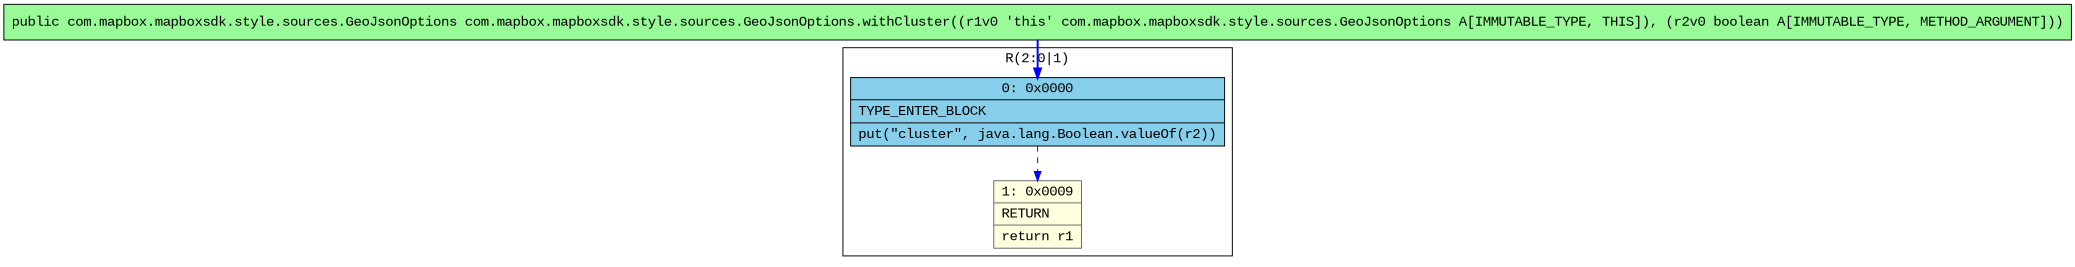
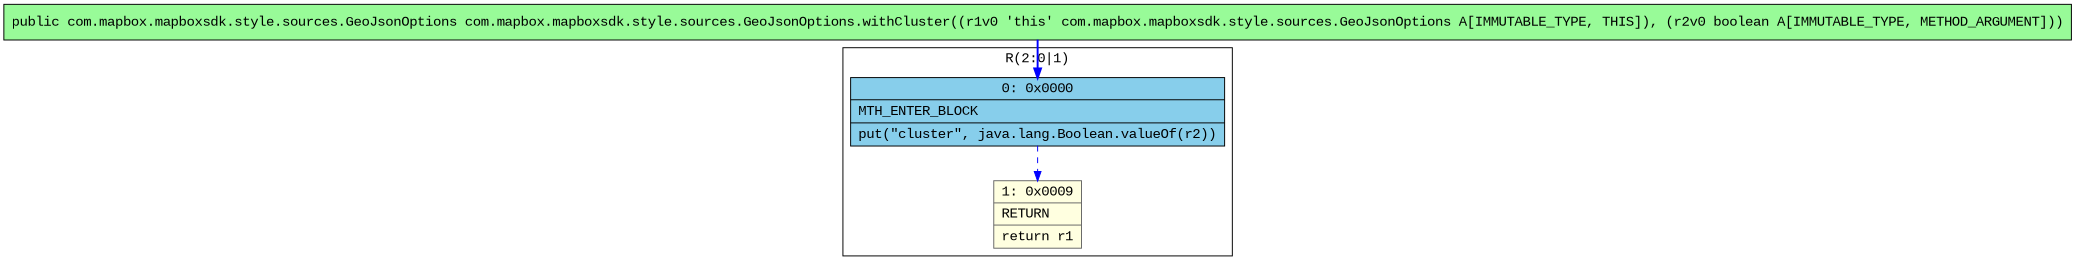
node "0: 0x0000": text "TYPE_ENTER_BLOCK" -> "MTH_ENTER_BLOCK"
